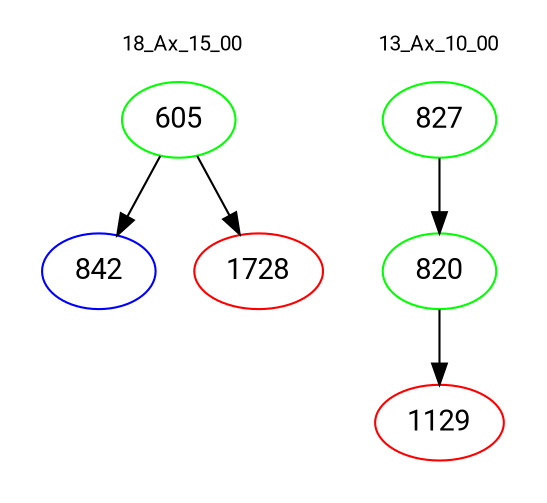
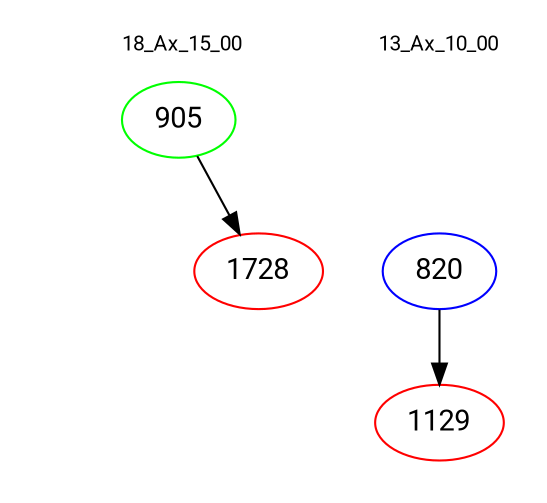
node "605": label "605" -> "905"
node "827": removed
node "842": removed
node "820": color green -> blue
